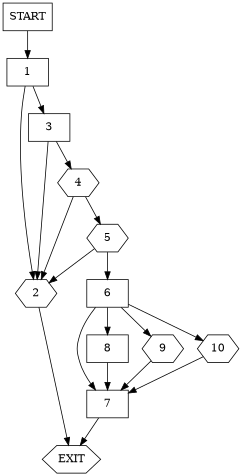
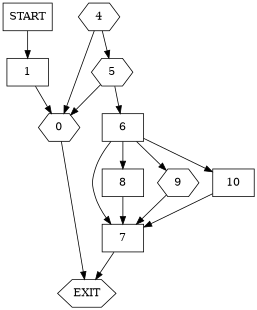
node "3": removed
node "2": label "2" -> "0"
node "10": shape hexagon -> box
